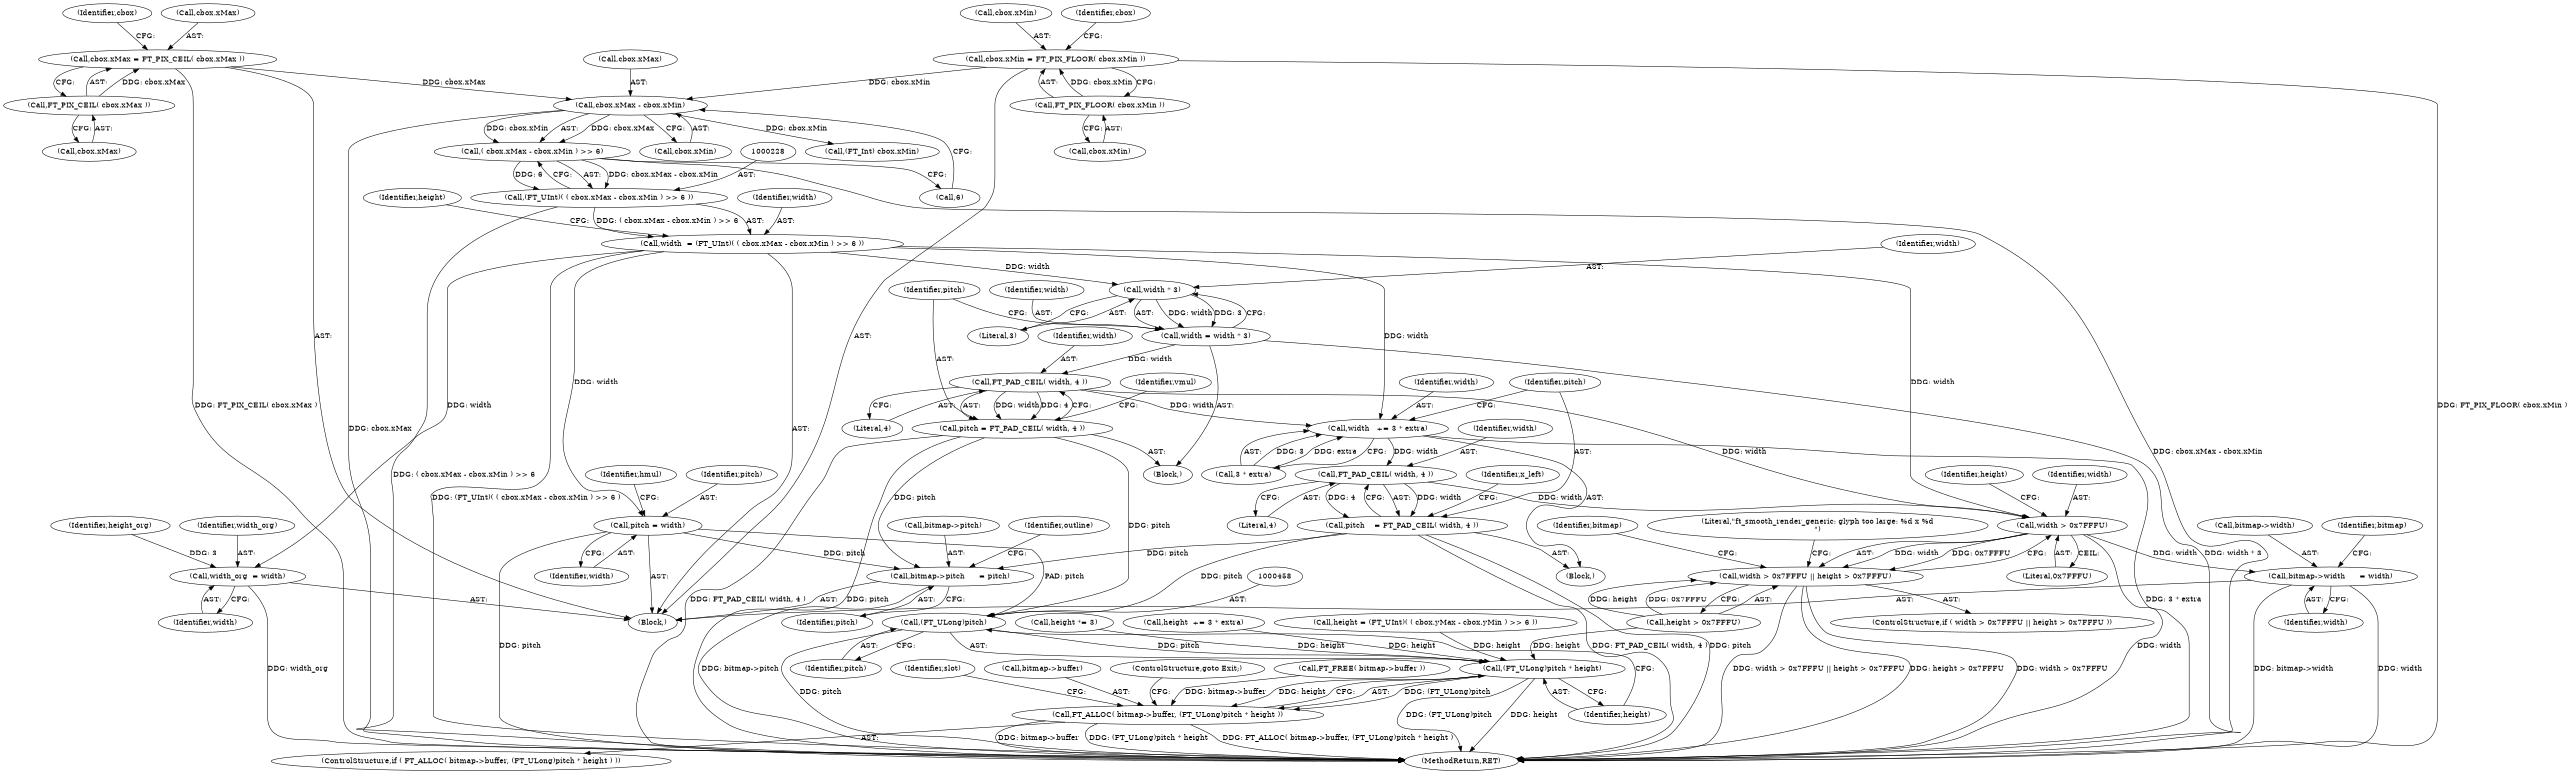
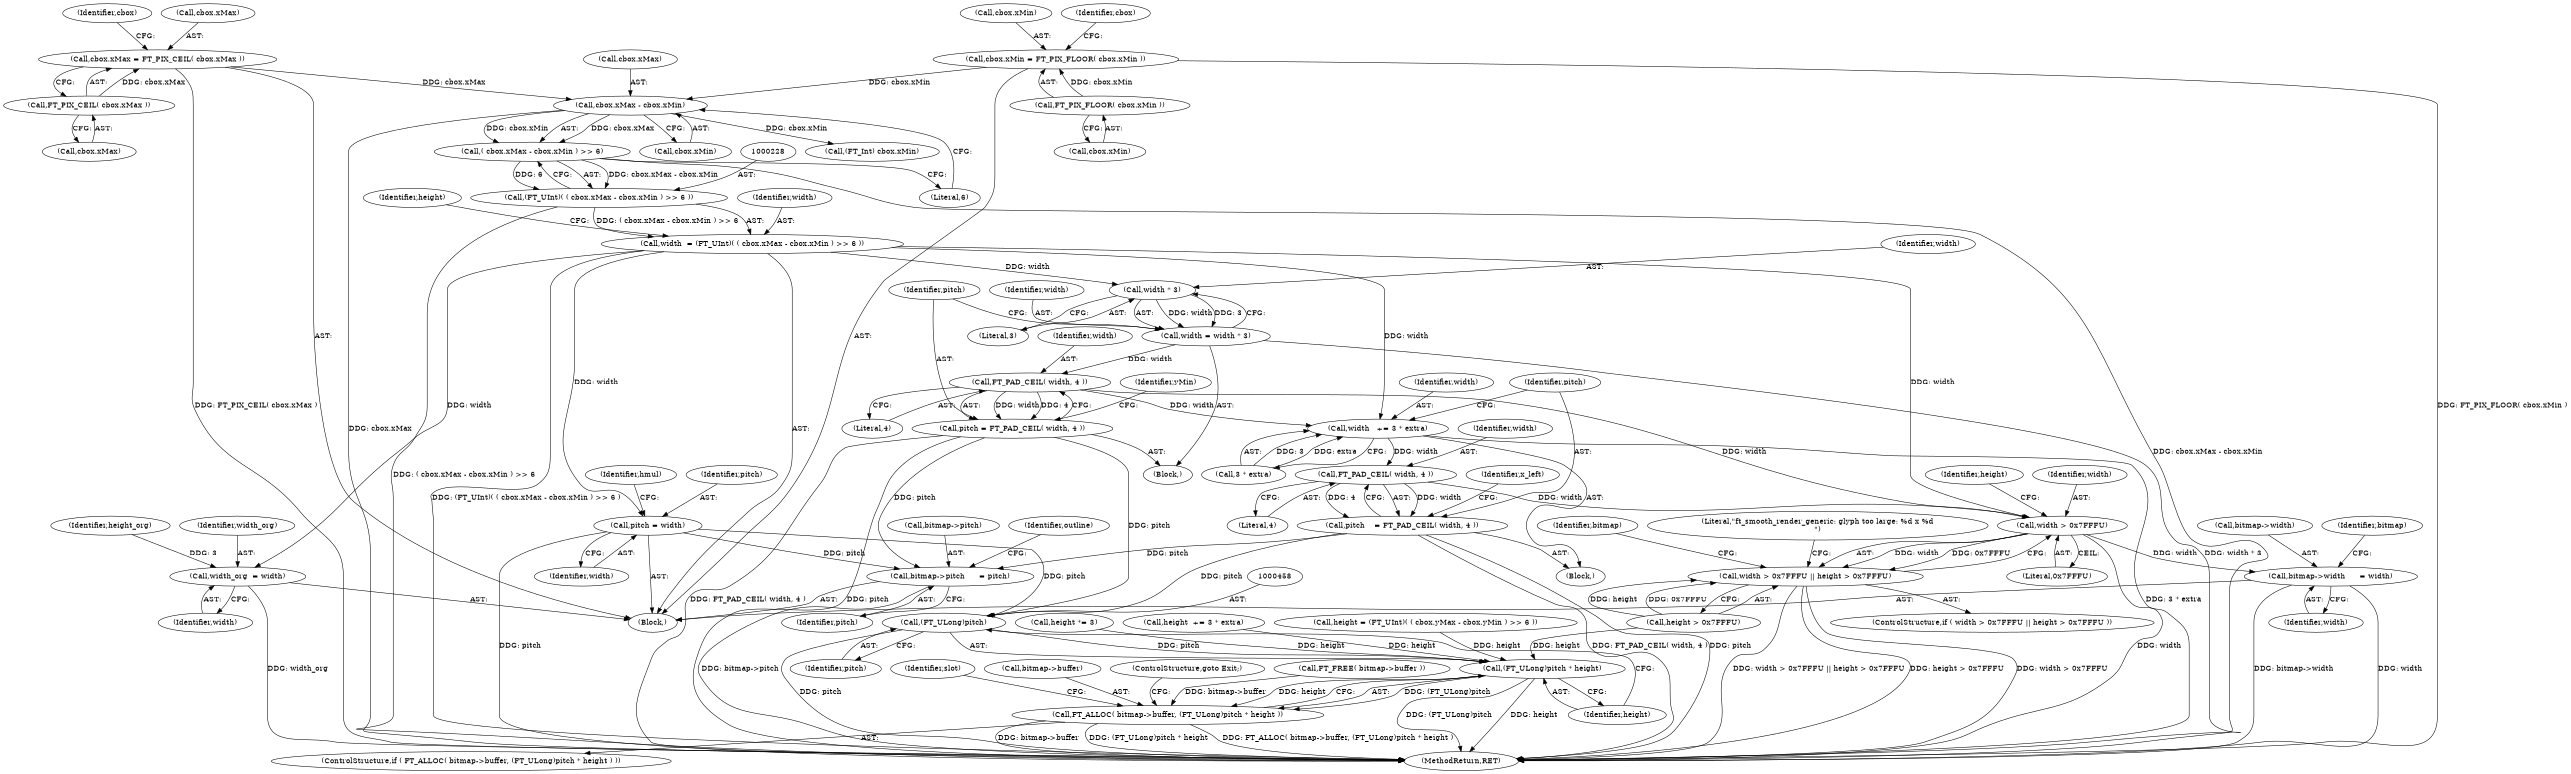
edge "(Call,cbox.xMin = FT_PIX_FLOOR( cbox.xMin ))" -> "(Call,FT_PIX_FLOOR( cbox.xMin ))": removed, label "CFG:"
node "(Call,6)": label "(Call,6)" -> "(Literal,6)"
node "(Identifier,vmul)": label "(Identifier,vmul)" -> "(Identifier,yMin)"
edge "(Call,pitch = width)" -> "(Call,(FT_ULong)pitch)": label "PAD: pitch" -> "DDG: pitch"
